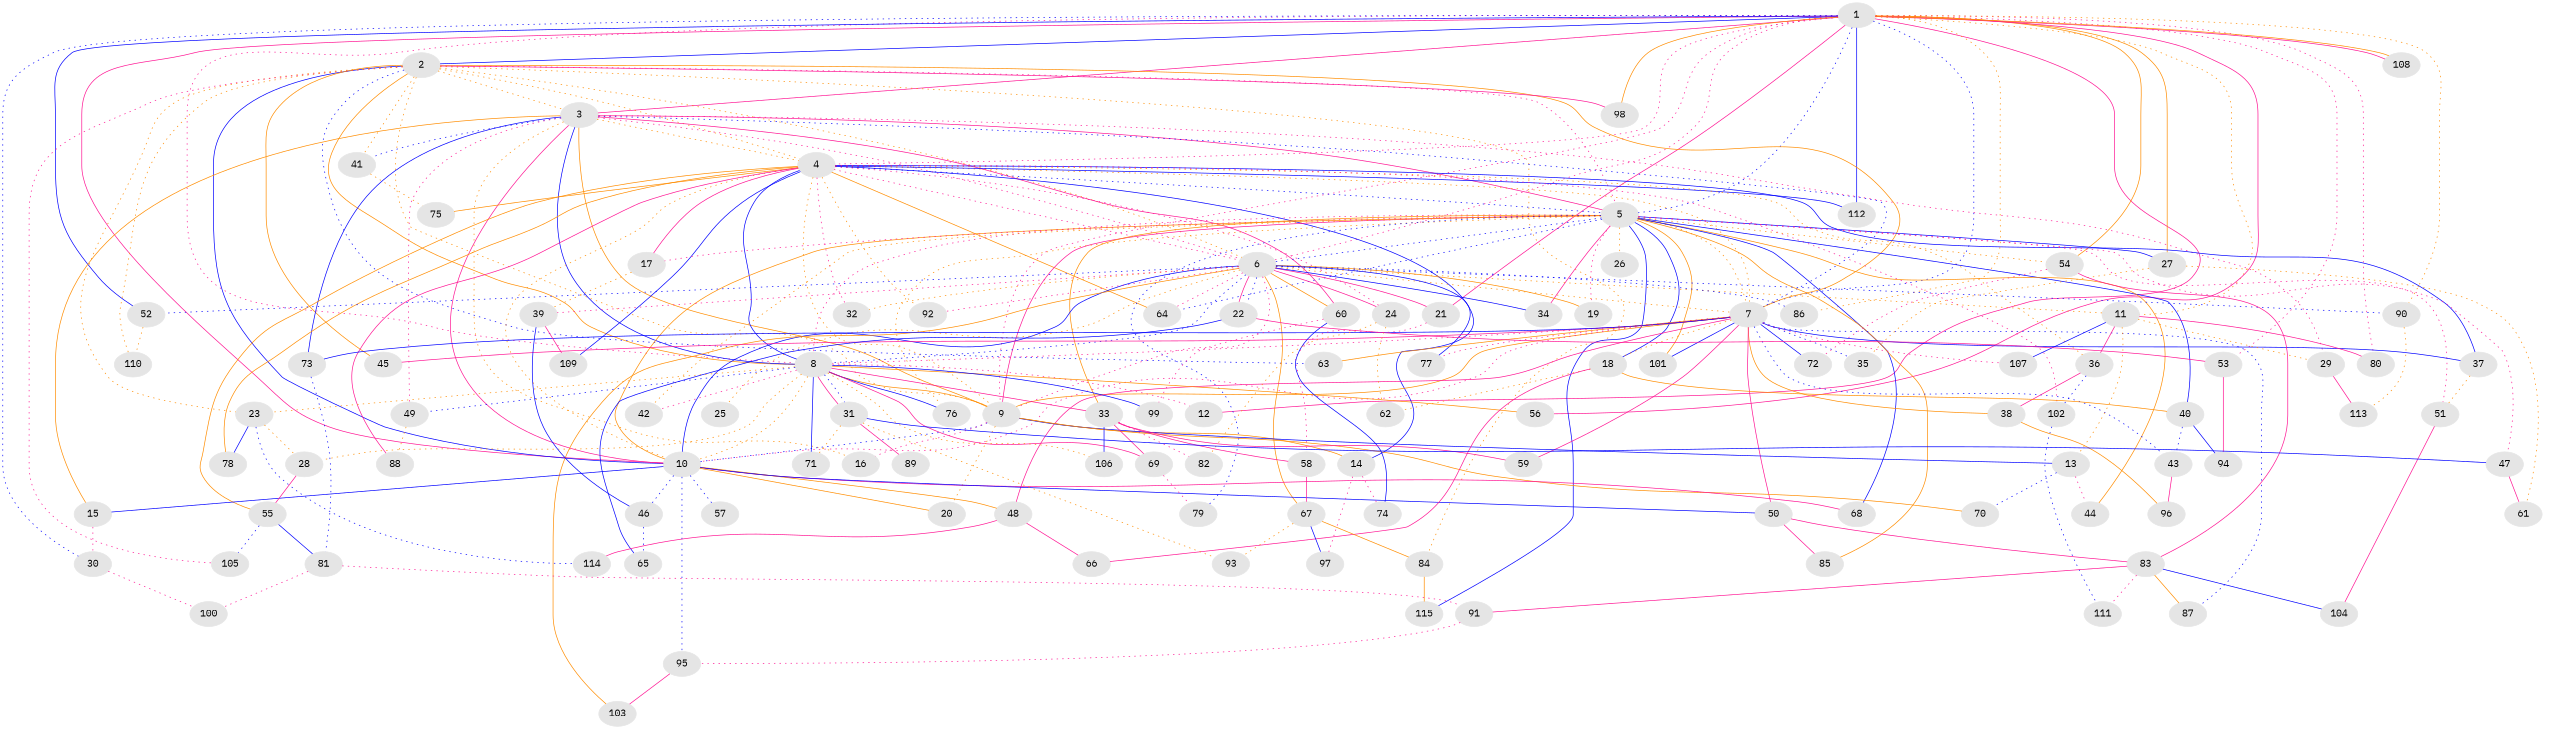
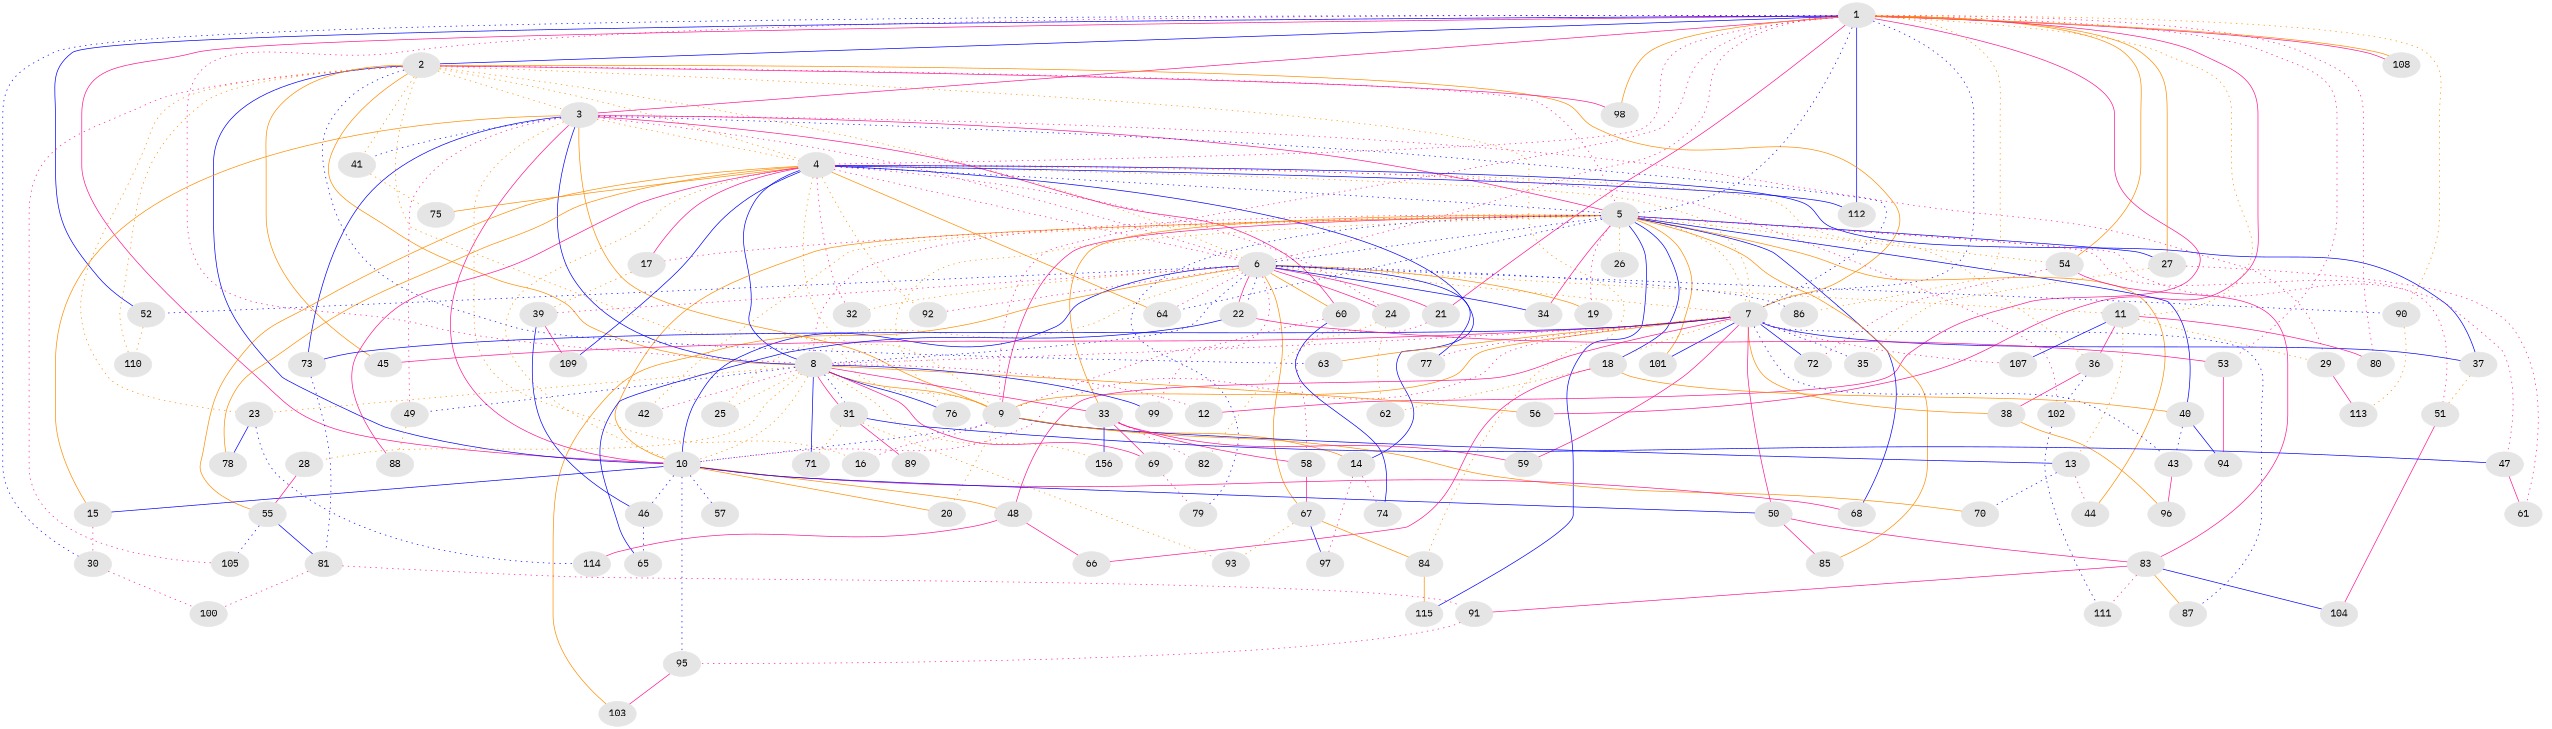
edge "27" -- "61": color darkorange -> deeppink
edge "8" -- "25": added
edge "23" -- "28": removed
node "106": label "106" -> "156"
